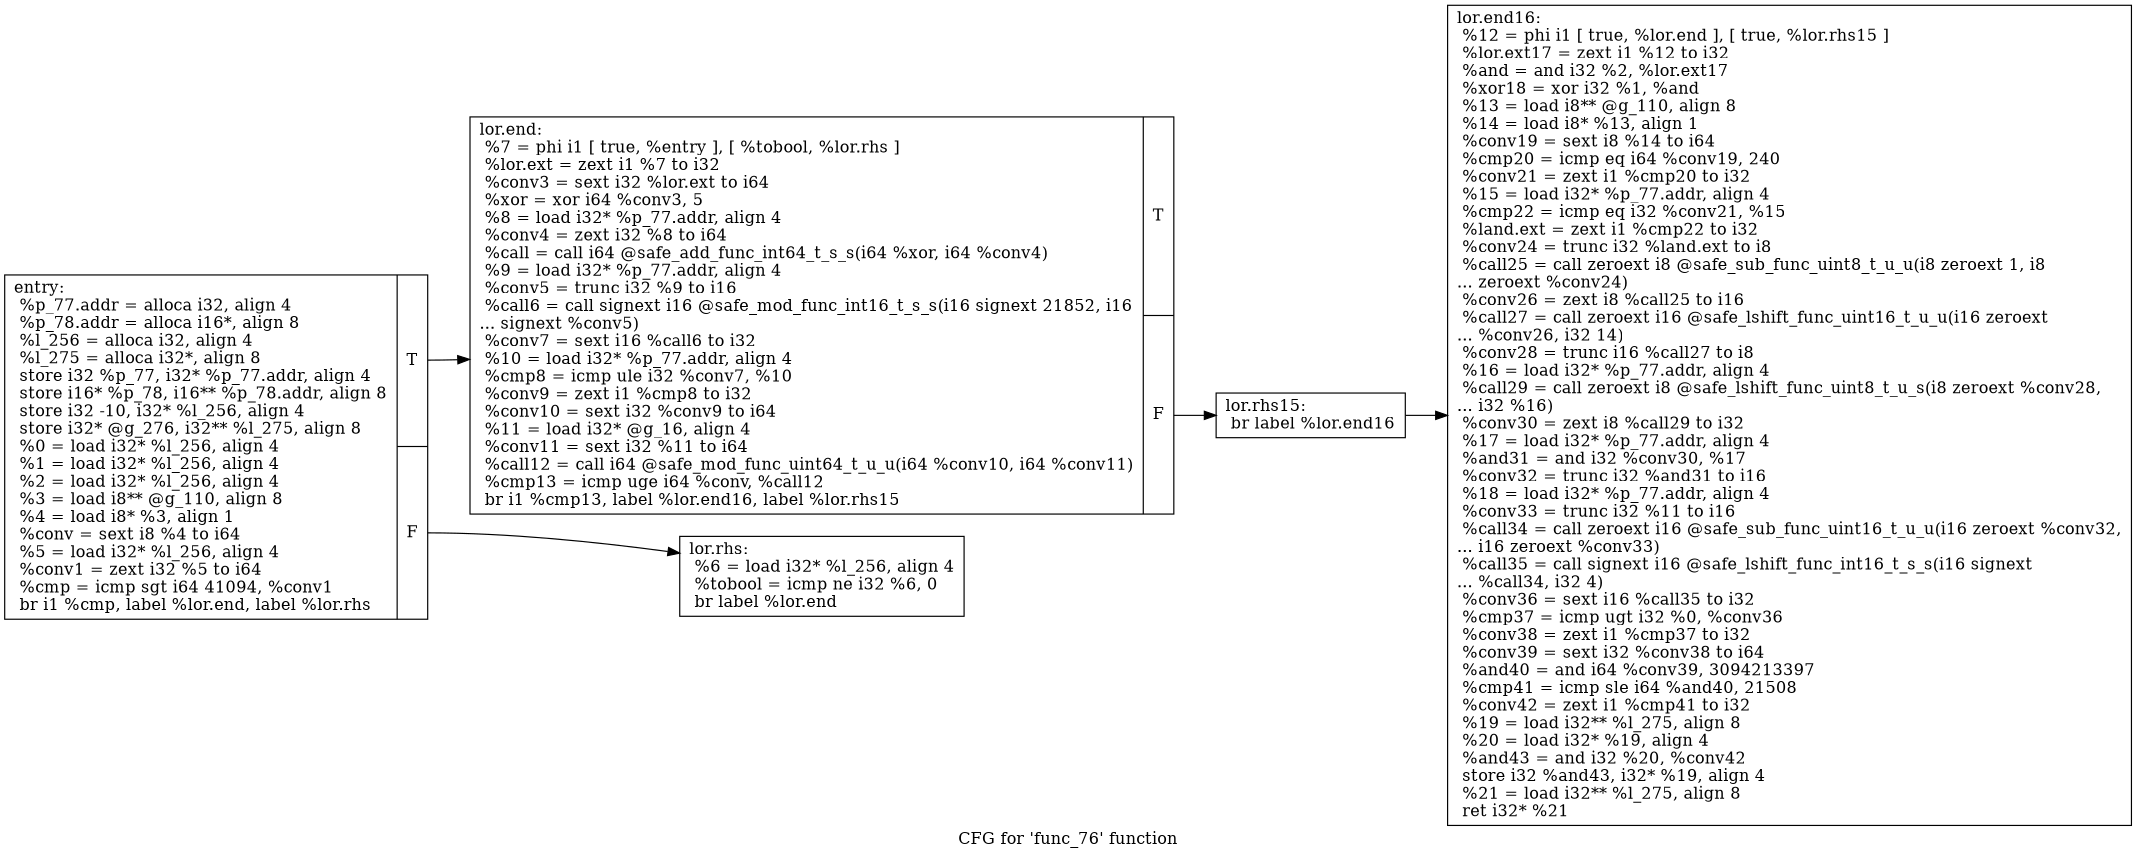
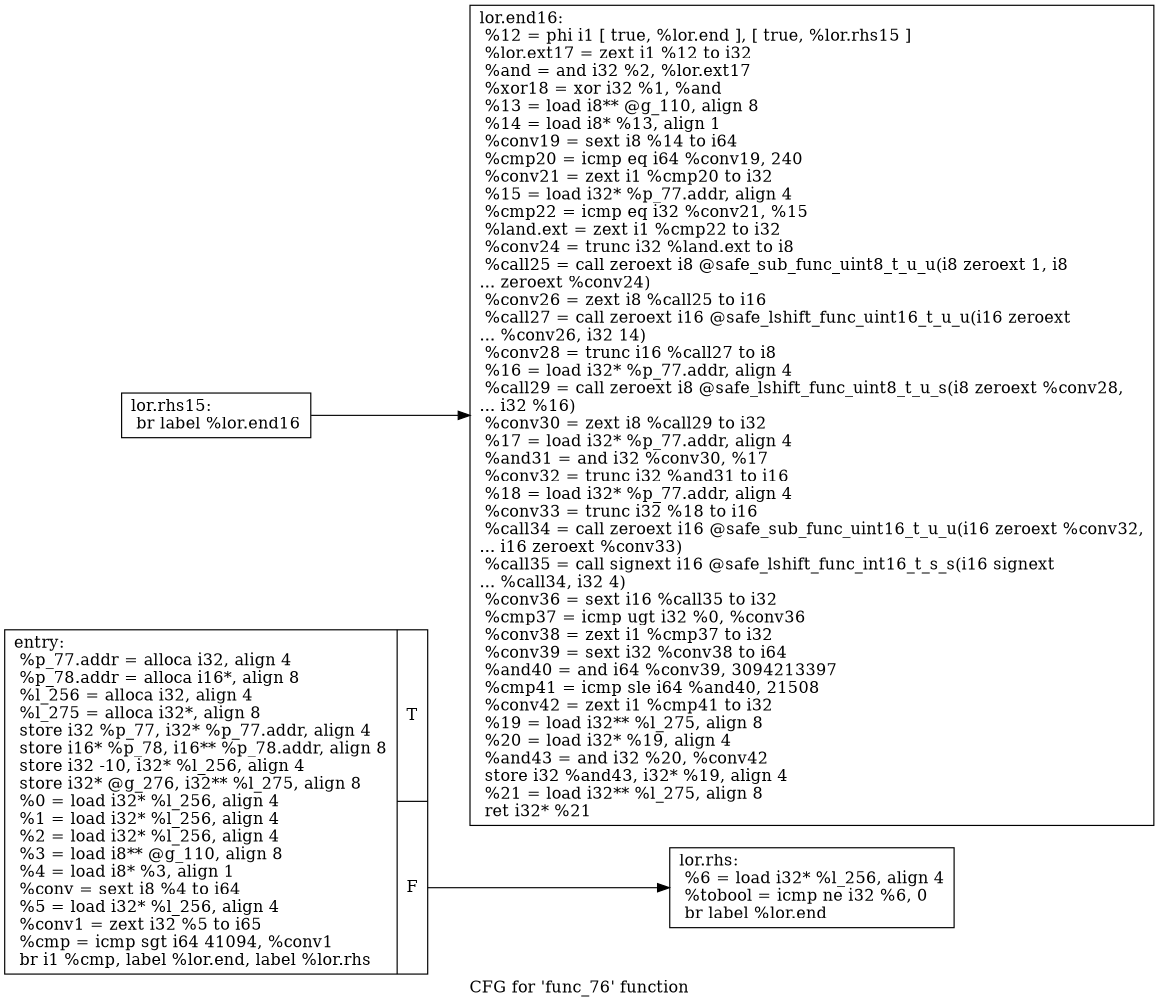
node "lor.end:": removed
node "lor.end16:": text "%conv33 = trunc i32 %11 to i16" -> "%conv33 = trunc i32 %18 to i16"
node "entry:": text "%conv1 = zext i32 %5 to i64" -> "%conv1 = zext i32 %5 to i65"
